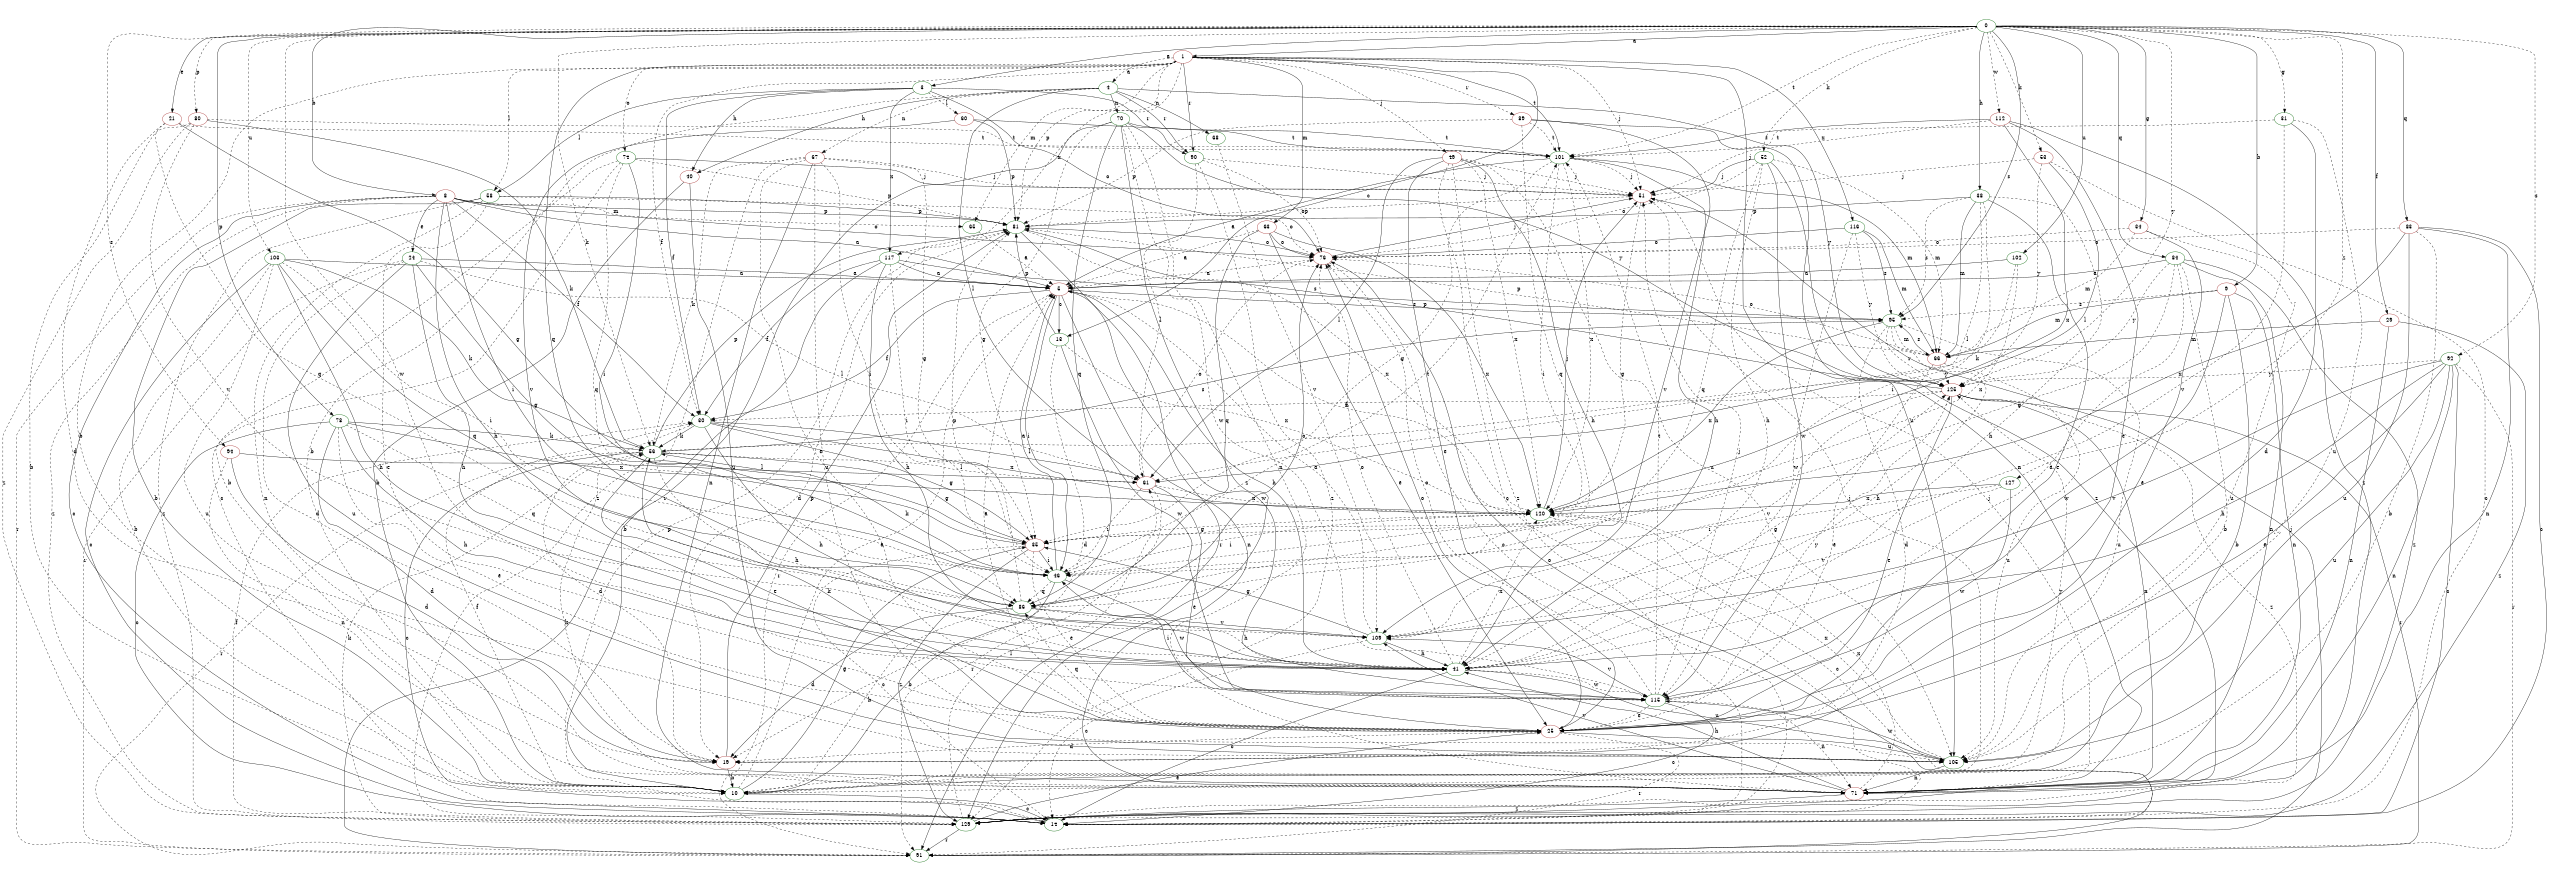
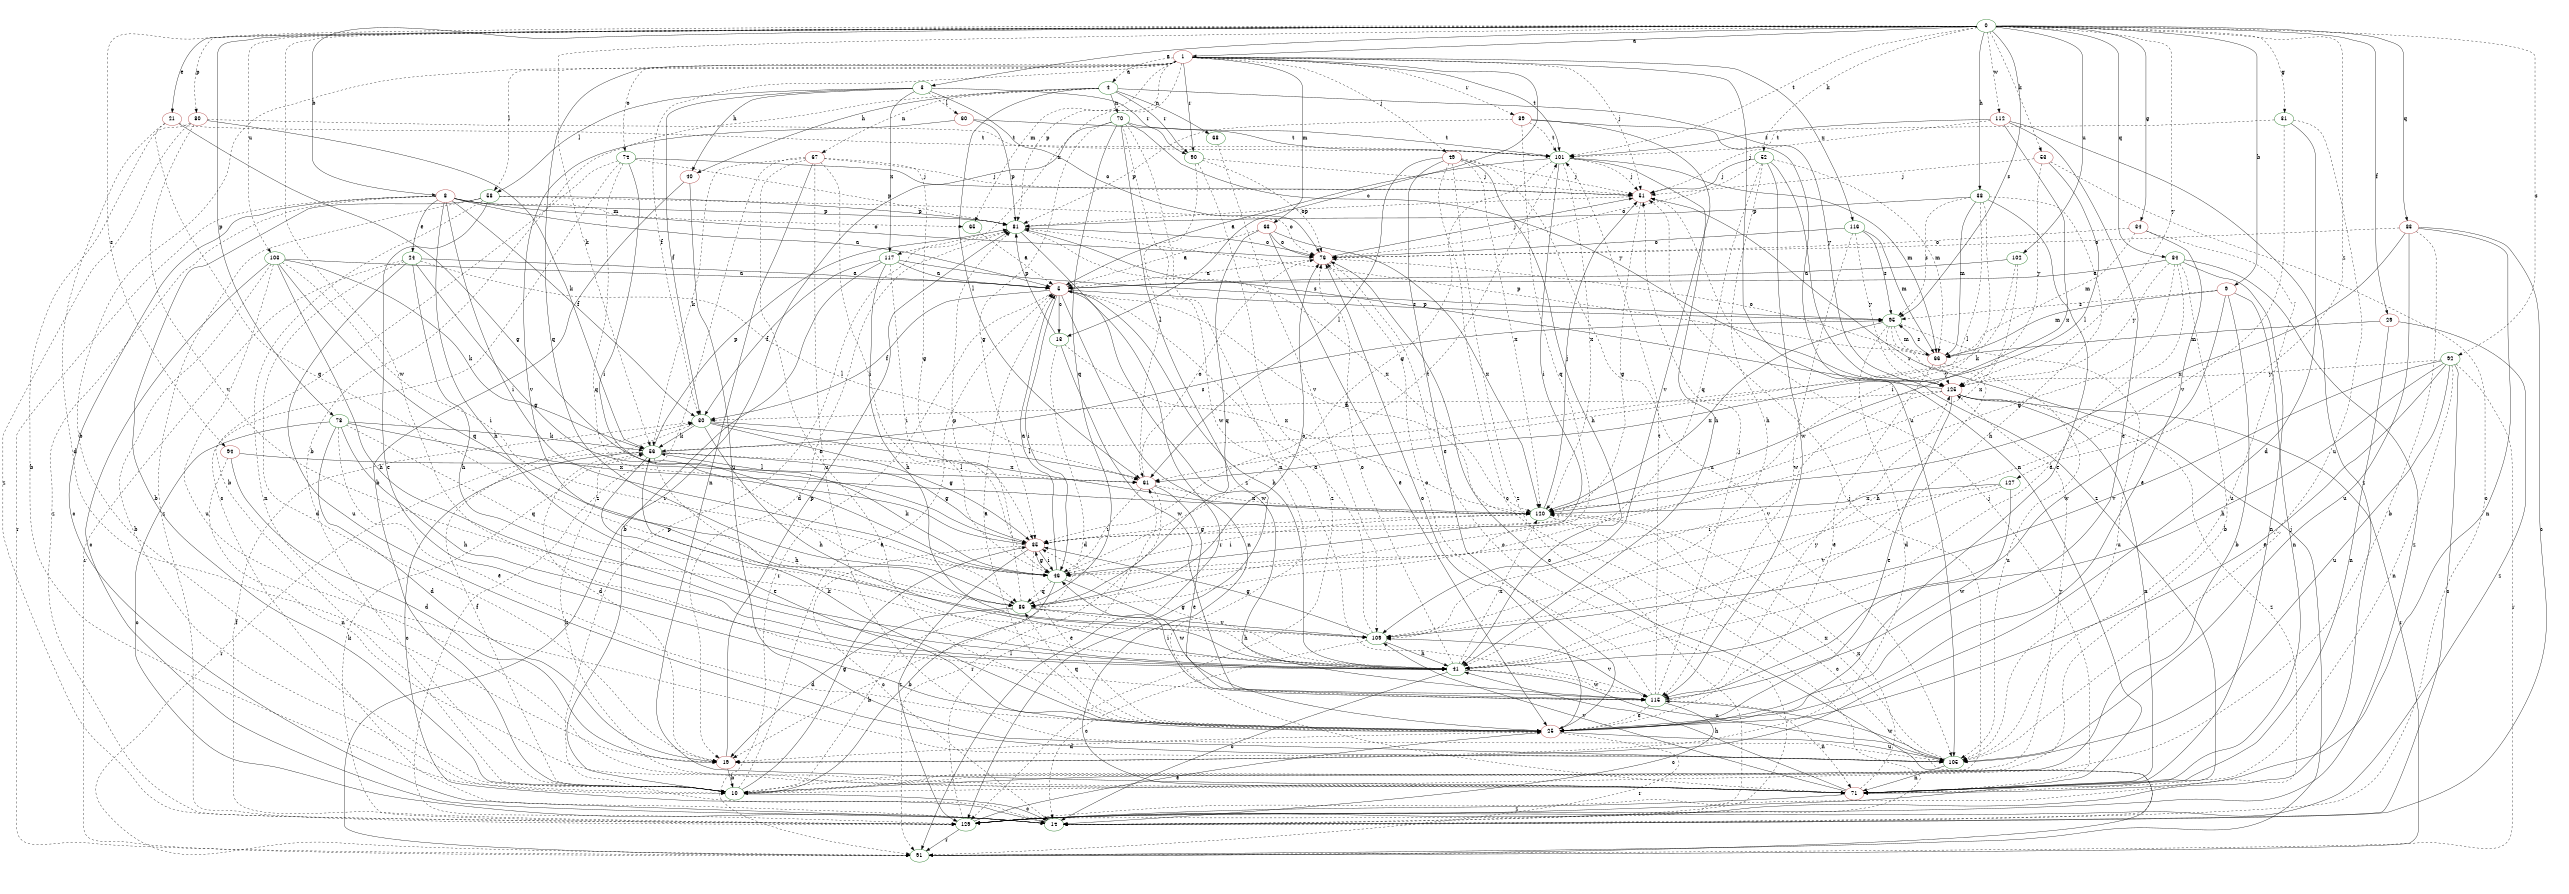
edge "101" -> "46": style dashed -> solid
edge "41" -> "125": now "41" -> "35"
edge "46" -> "35": added, label "g"
edge "58" -> "25": style dashed -> solid
edge "92" -> "71": style solid -> dashed
